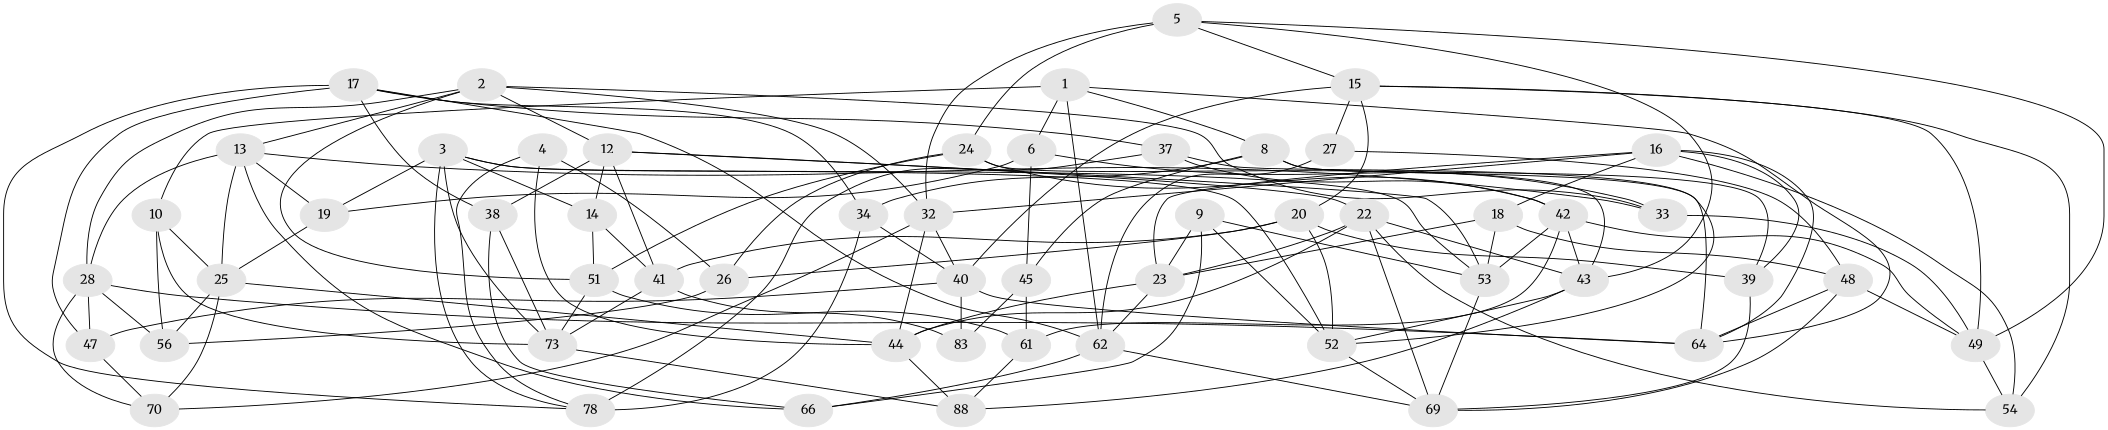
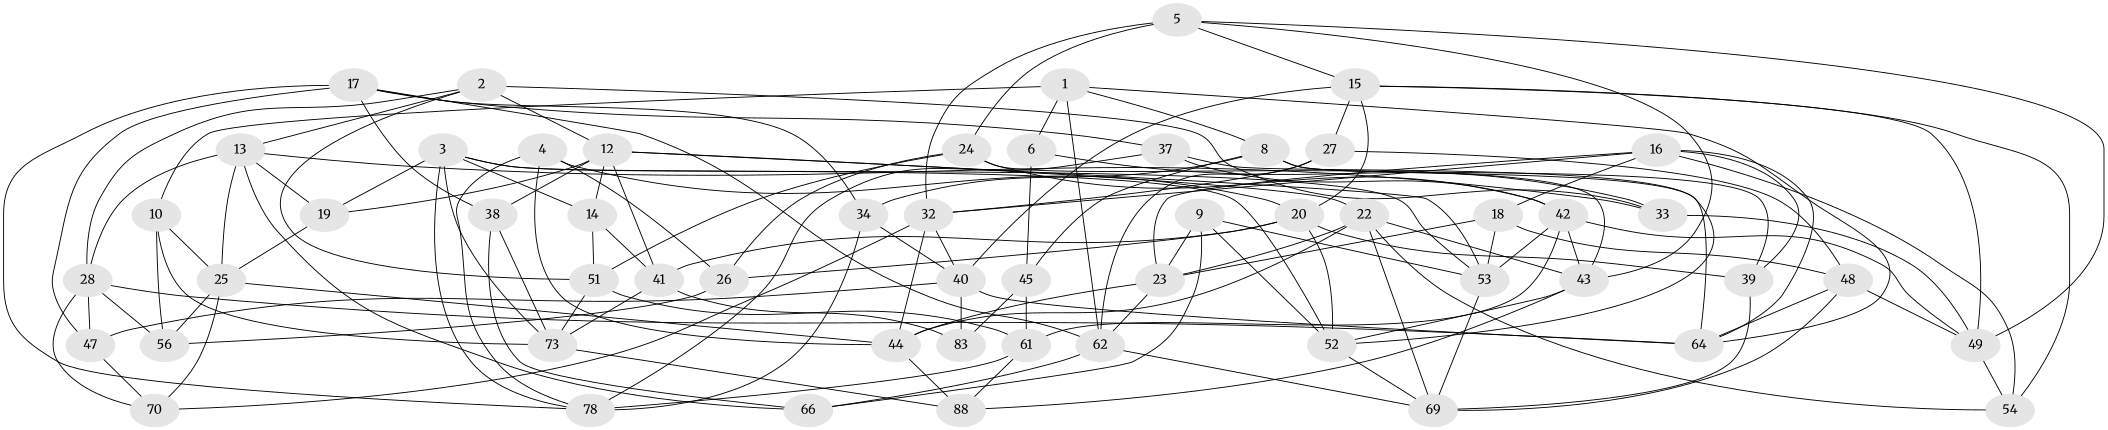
edge "2" -- "32": now "27" -- "32"
edge "4" -- "20": added
edge "6" -- "19": now "12" -- "19"
edge "61" -- "78": added
